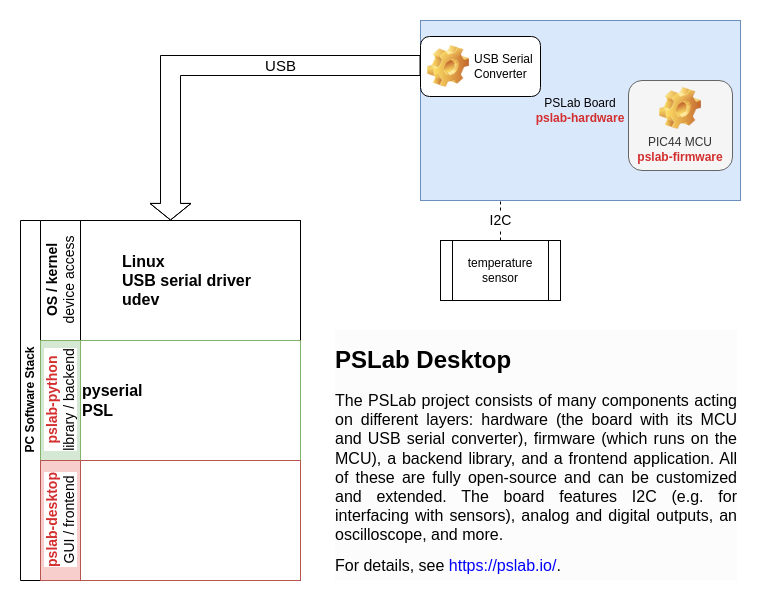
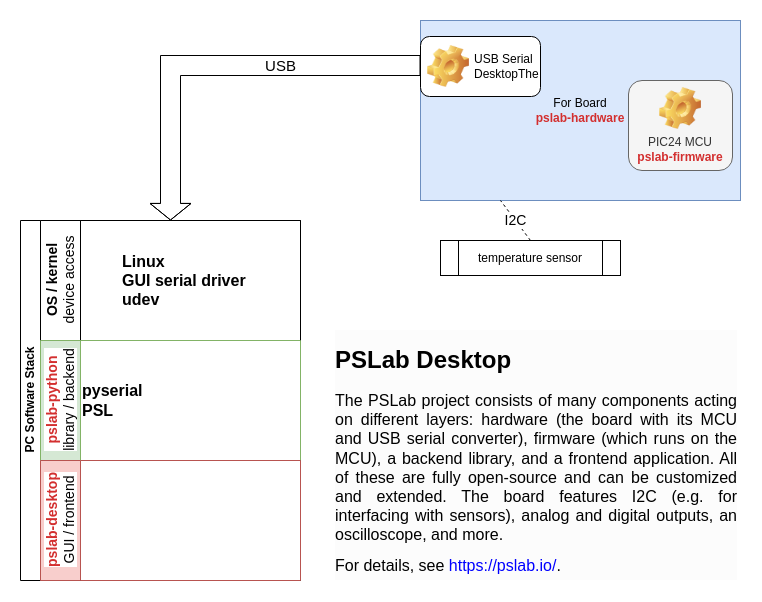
node "USB Serial Converter": label "USB Serial Converter" -> "USB Serial DesktopThe"
node "PSLab Board pslab-hardware": label "PSLab Board pslab-hardware" -> "For Board pslab-hardware"
node "PIC44 MCU pslab-firmware": label "PIC44 MCU pslab-firmware" -> "PIC24 MCU pslab-firmware"
node "temperature sensor": size 120x60 -> 180x35
node "Linux USB serial driver udev": label "Linux USB serial driver udev" -> "Linux GUI serial driver udev"
